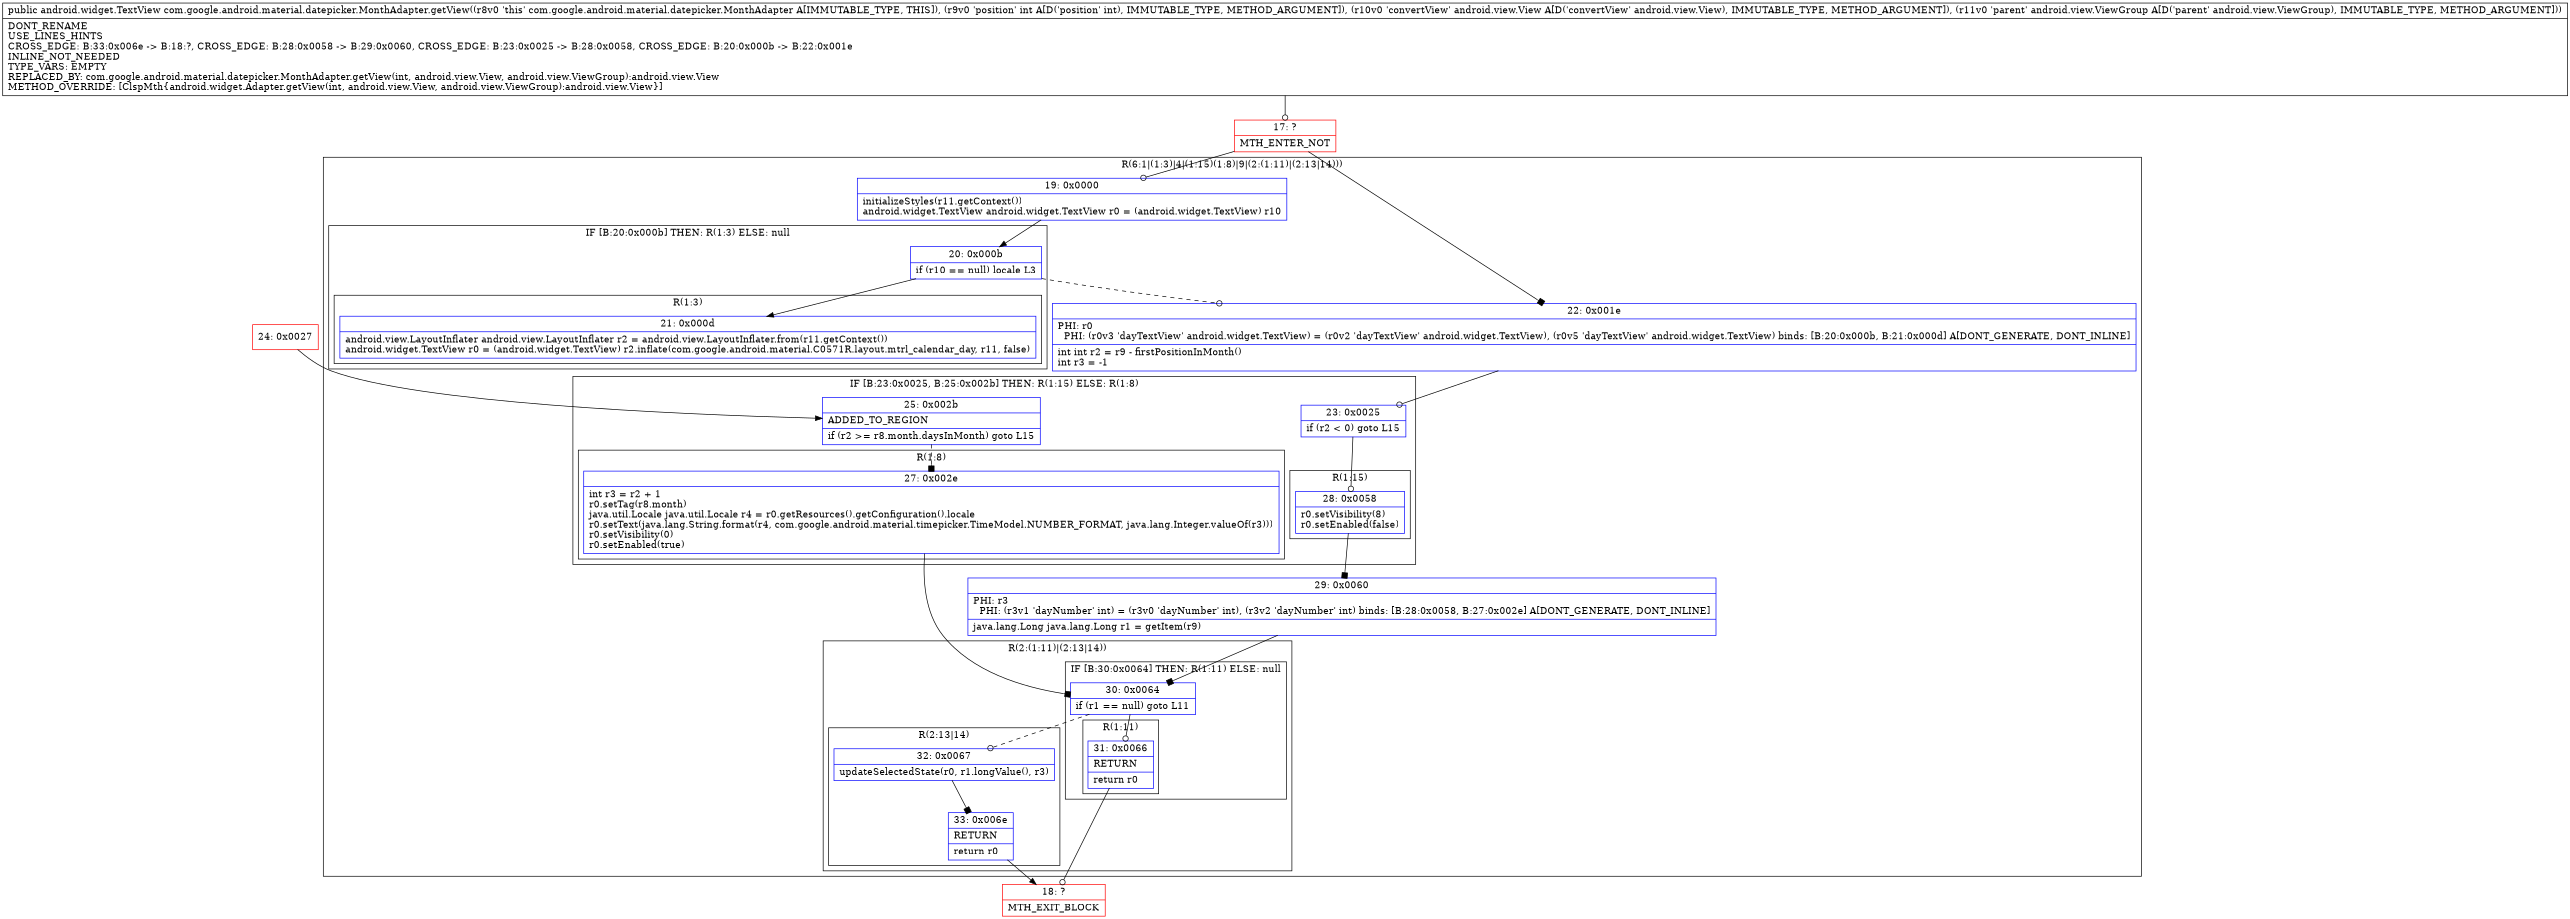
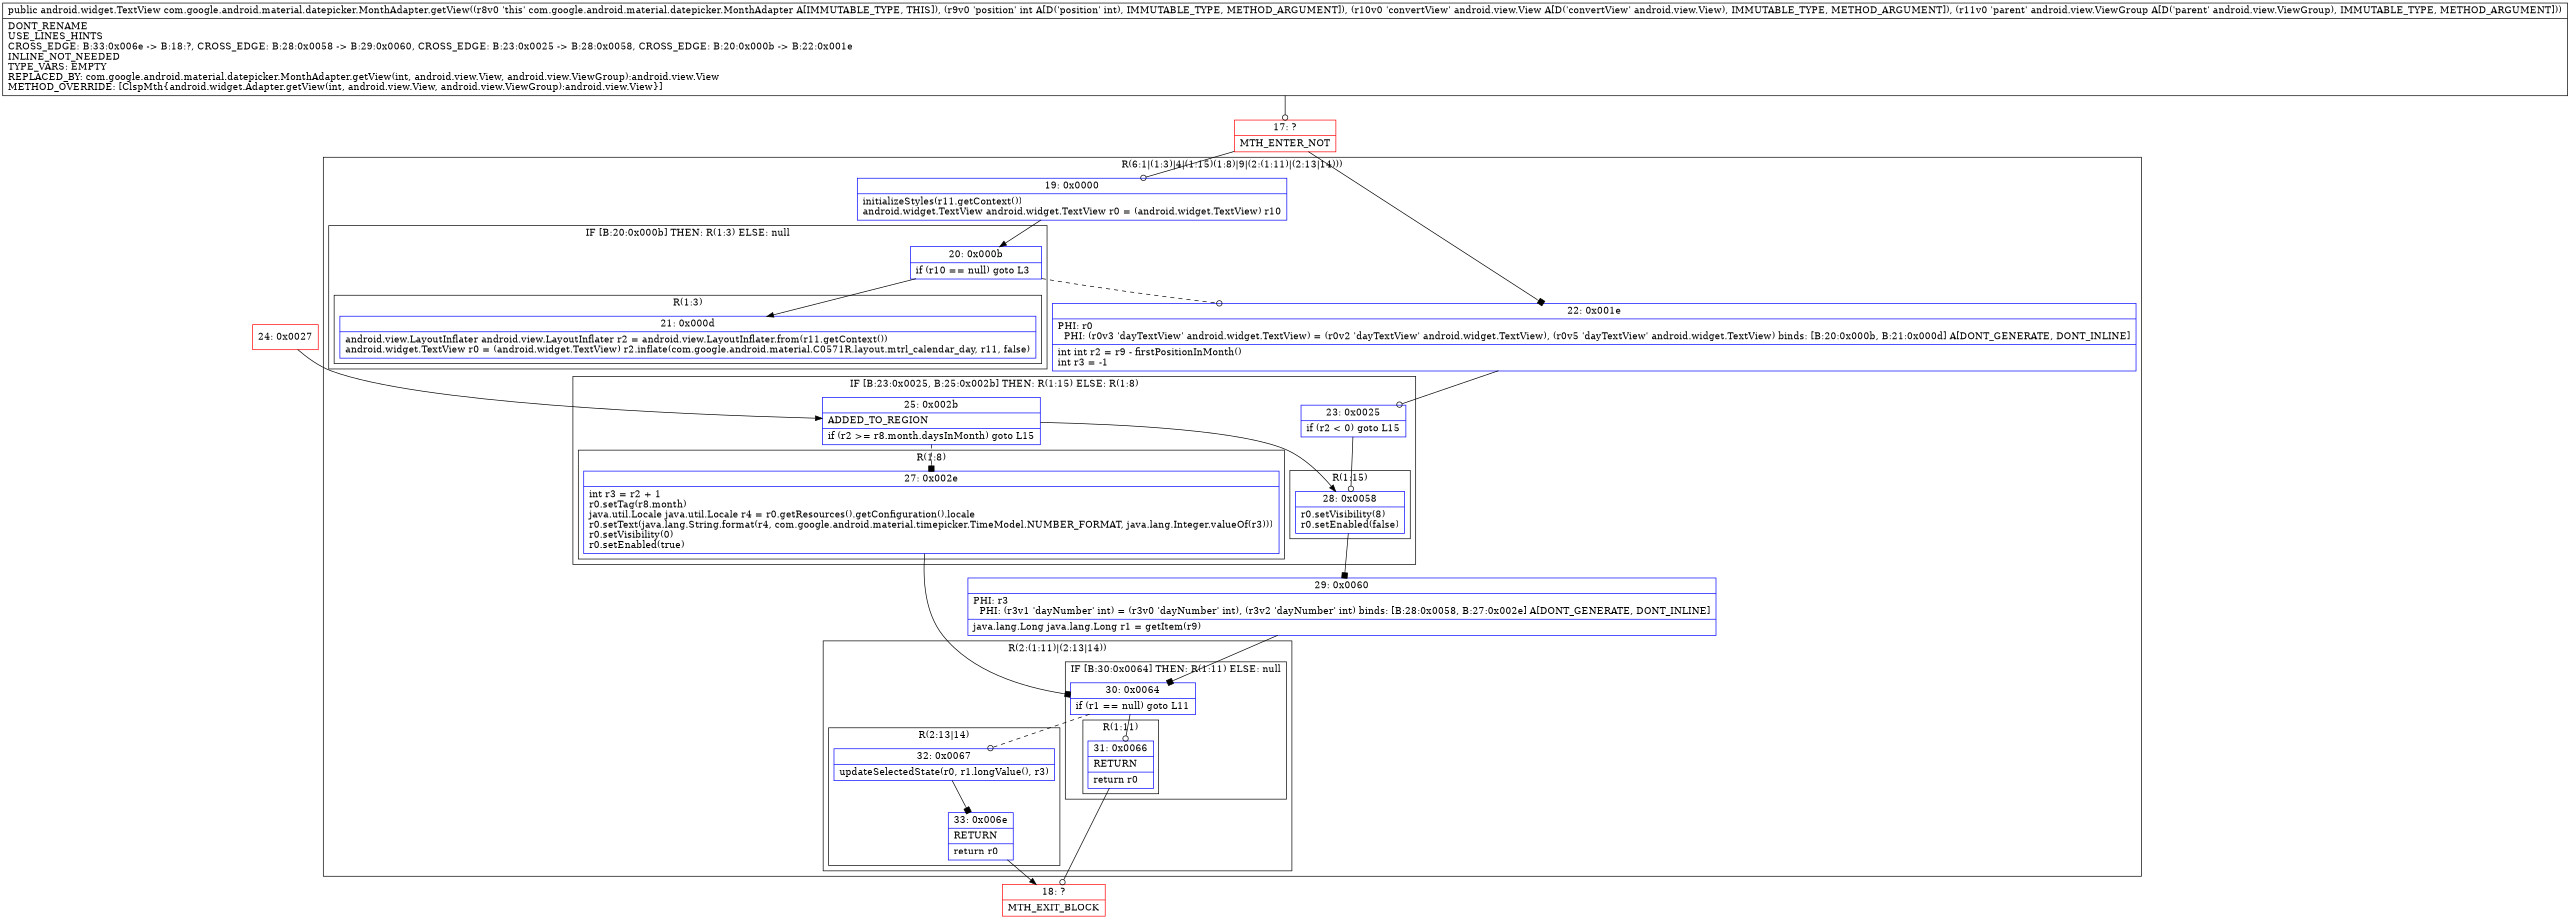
node "20: 0x000b": text "if (r10 == null) locale L3" -> "if (r10 == null) goto L3"
edge "25: 0x002b" -> "28: 0x0058": added
